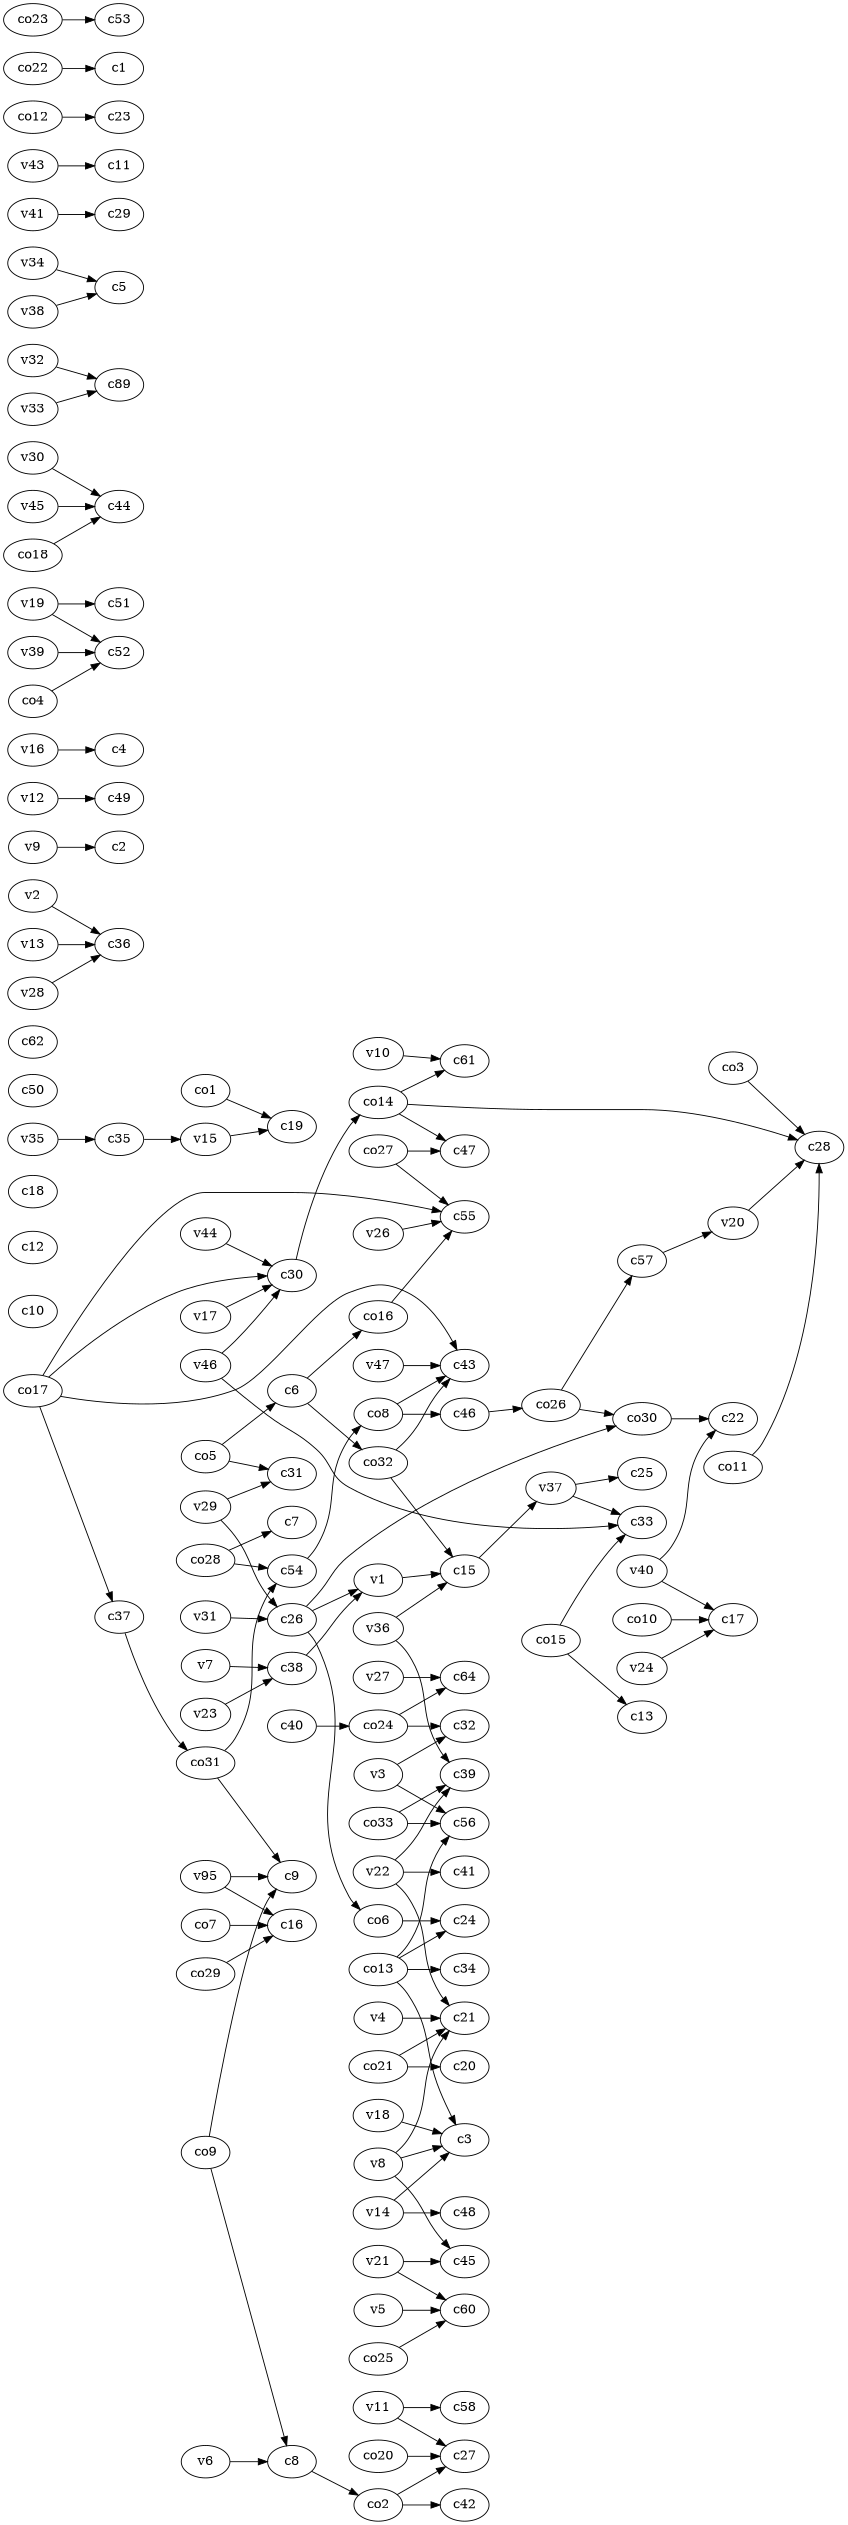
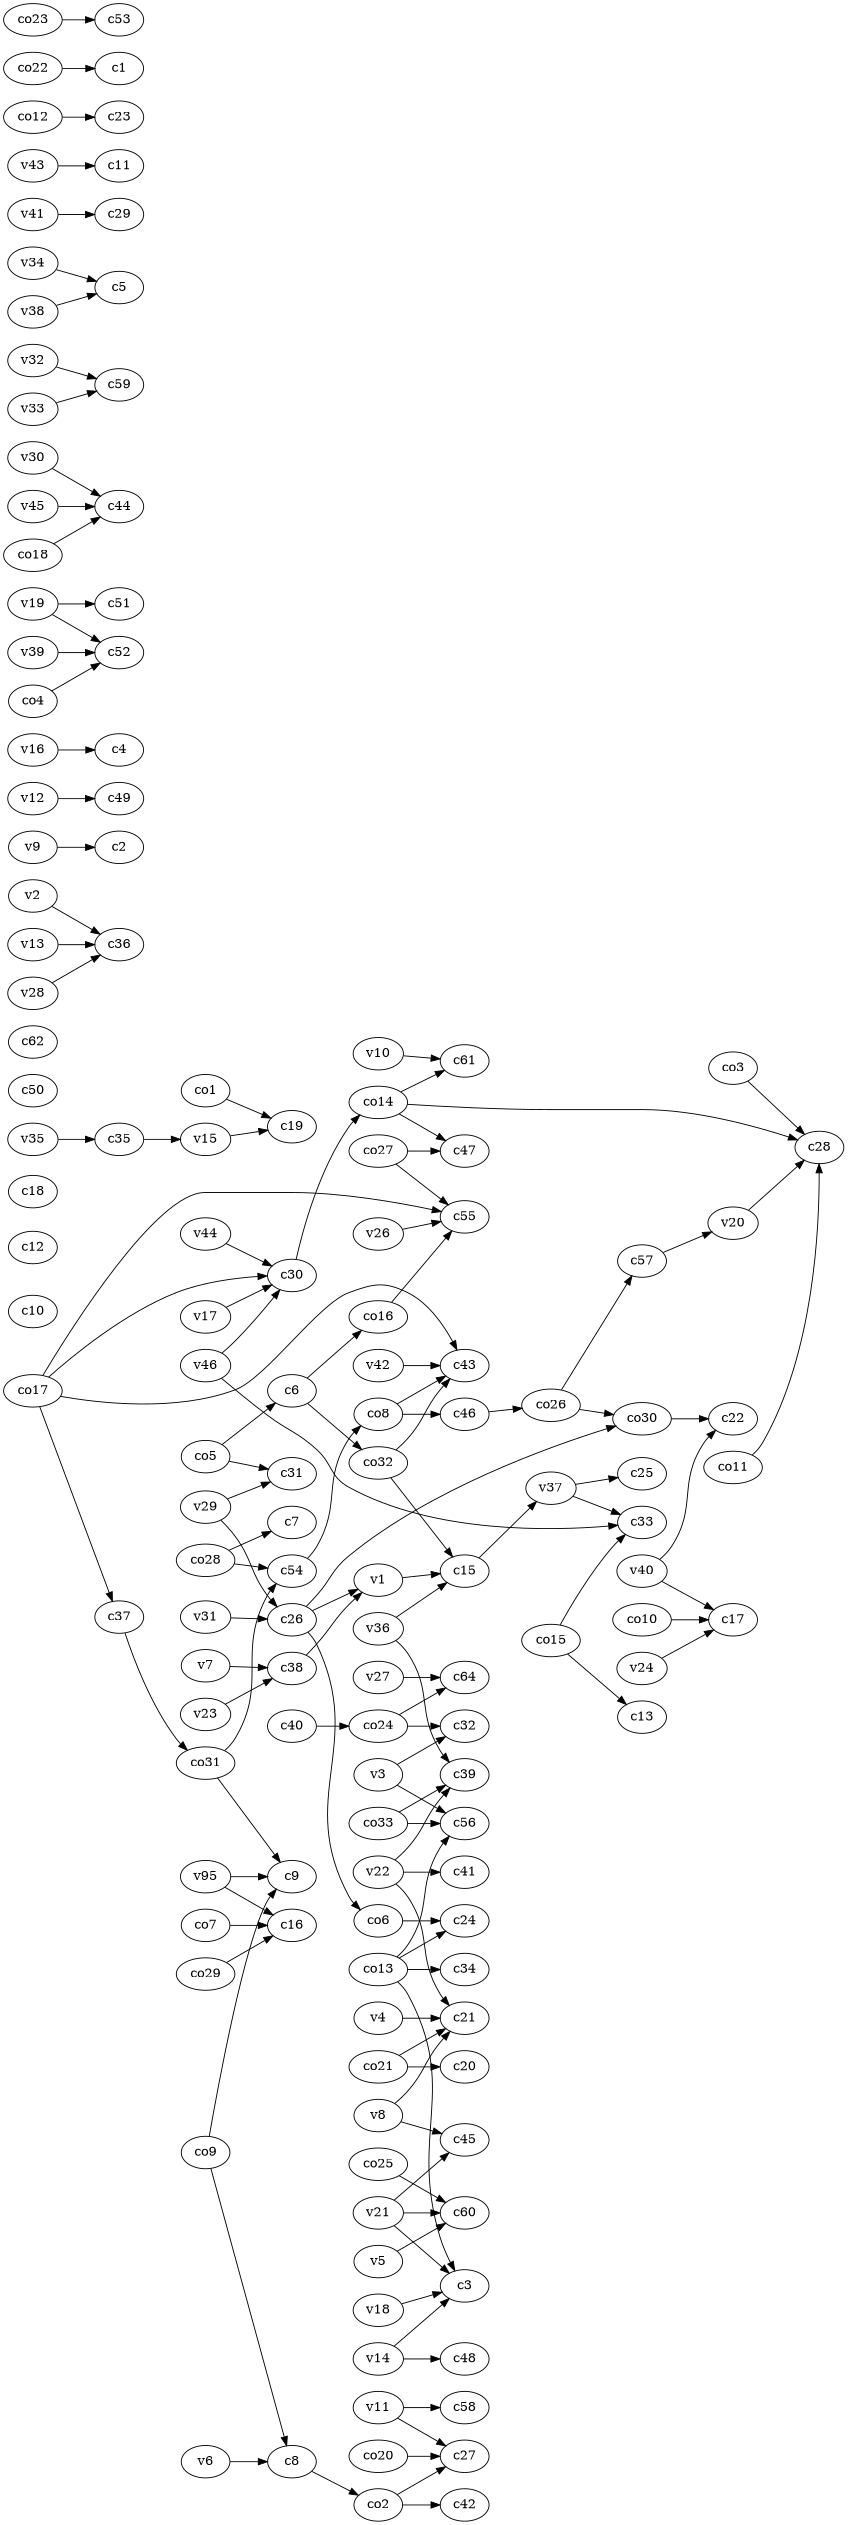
node "c89": label "c89" -> "c59"
node "v47": label "v47" -> "v42"
edge "v8" -> "c3": now "v21" -> "c3"
